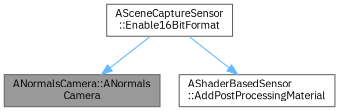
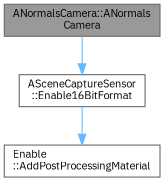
edge "ASceneCaptureSensor ::Enable16BitFormat" -> "ANormalsCamera::ANormals Camera": reversed
node "AShaderBasedSensor ::AddPostProcessingMaterial": label "AShaderBasedSensor ::AddPostProcessingMaterial" -> "Enable ::AddPostProcessingMaterial"
